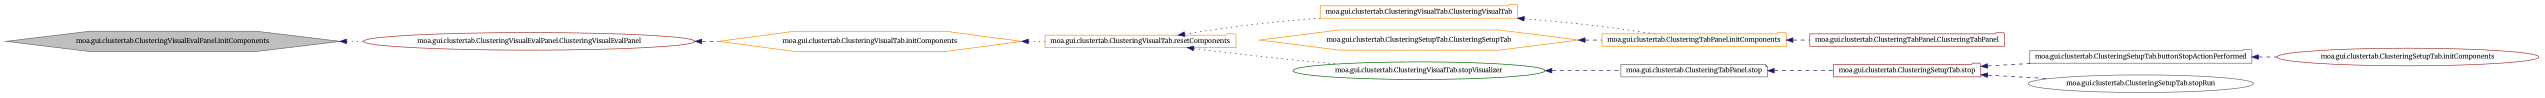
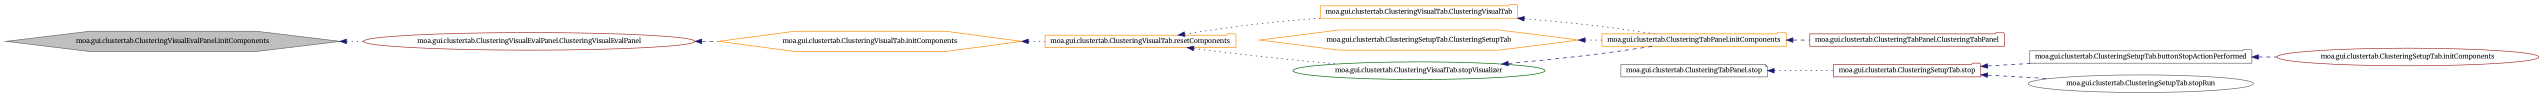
edge "moa.gui.clustertab.ClusteringTabPanel.initComponents" -> "moa.gui.clustertab.ClusteringSetupTab.ClusteringSetupTab": style dashed -> dotted
edge "moa.gui.clustertab.ClusteringTabPanel.stop" -> "moa.gui.clustertab.ClusteringVisualTab.stopVisualizer": now "moa.gui.clustertab.ClusteringTabPanel.initComponents" -> "moa.gui.clustertab.ClusteringVisualTab.stopVisualizer"
edge "moa.gui.clustertab.ClusteringSetupTab.stop" -> "moa.gui.clustertab.ClusteringTabPanel.stop": style dashed -> dotted
